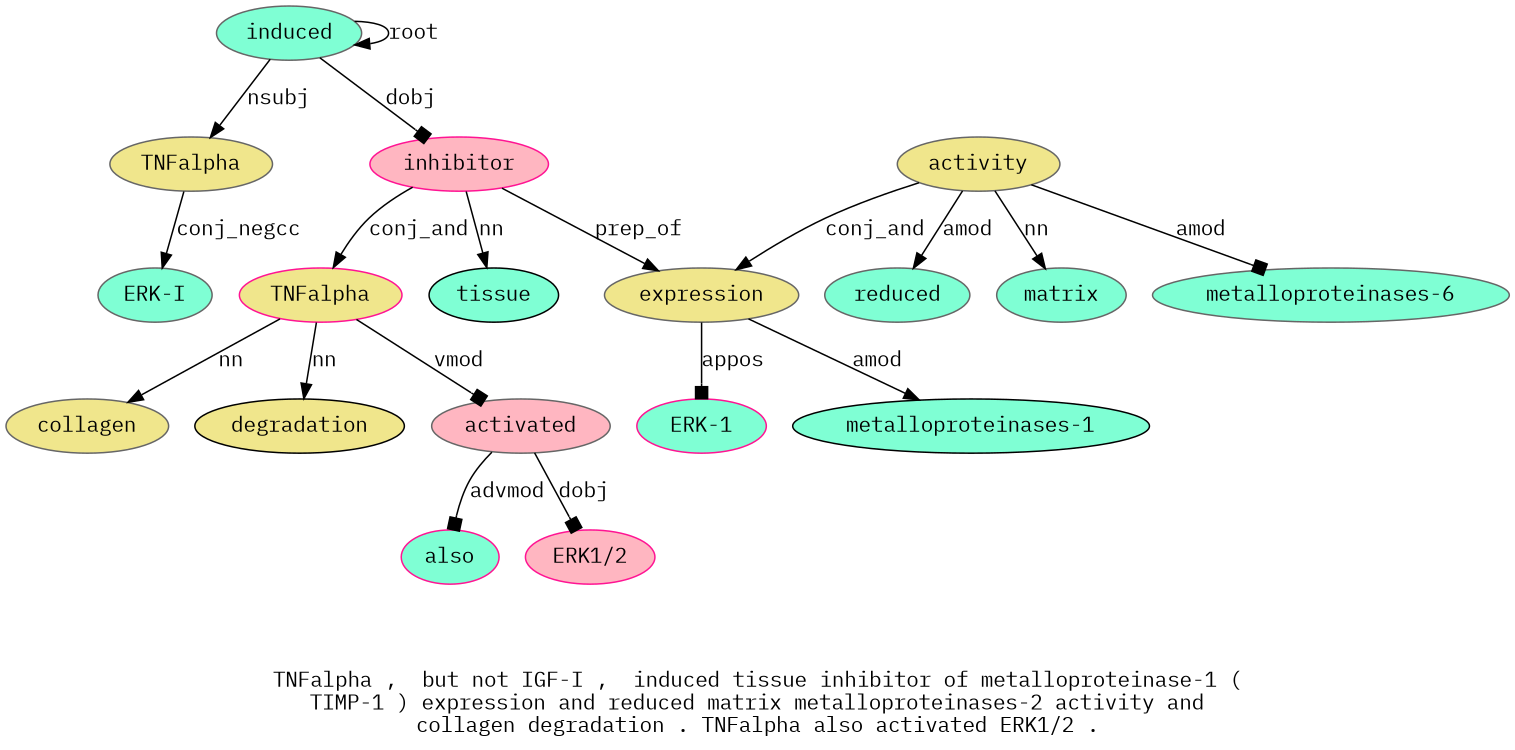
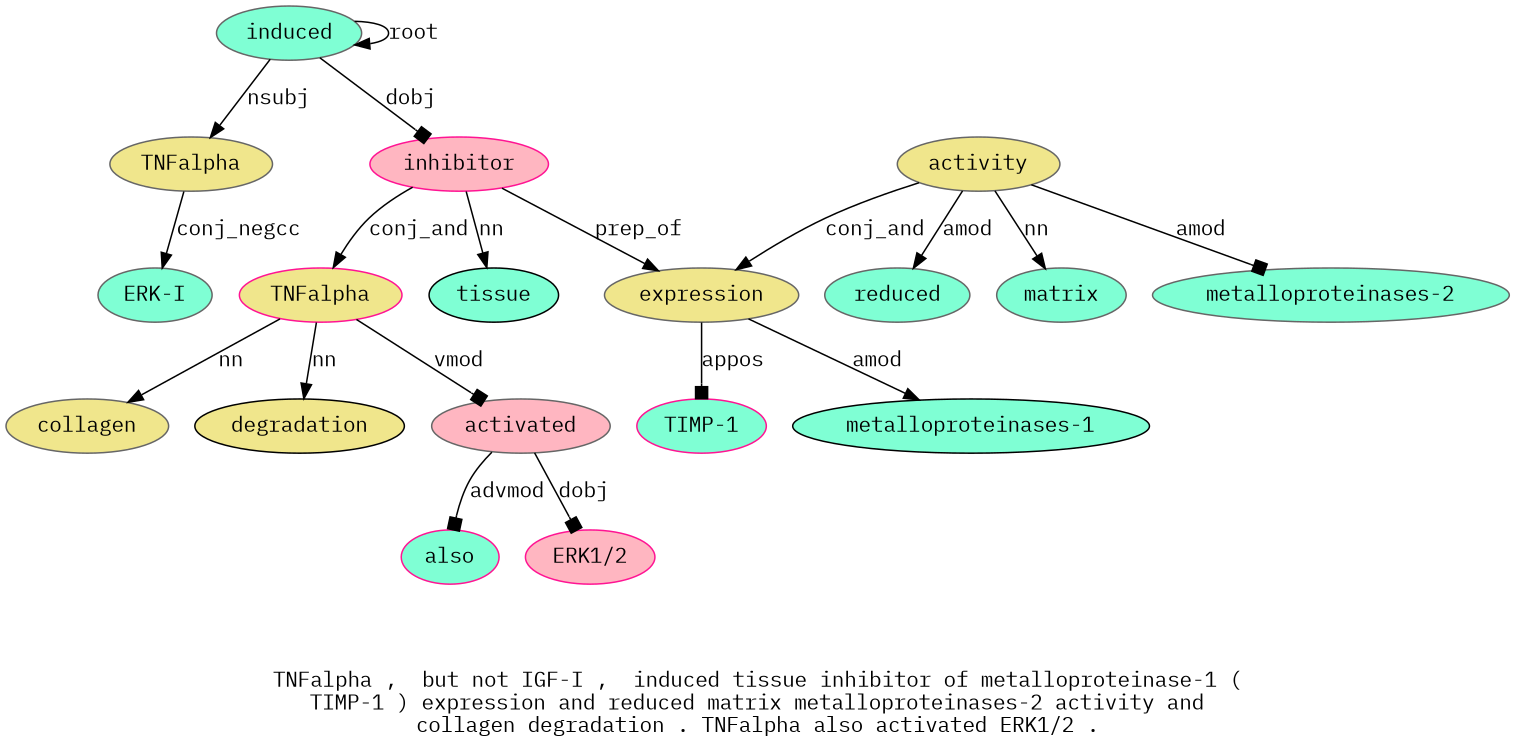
node "metalloproteinases-6": label "metalloproteinases-6" -> "metalloproteinases-2"
node "ERK-1": label "ERK-1" -> "TIMP-1"
